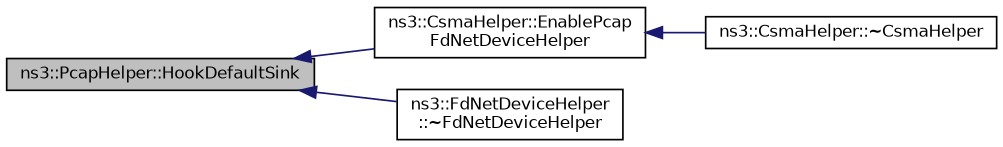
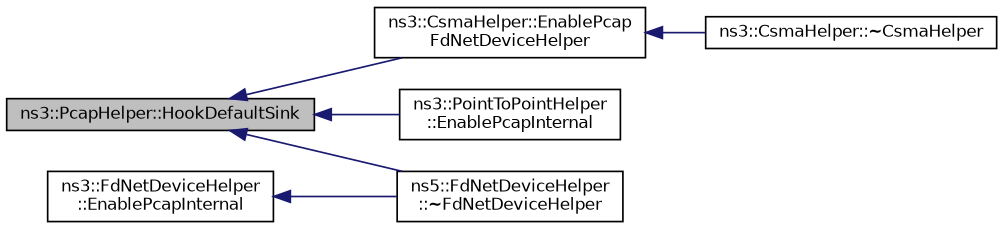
node "ns3::PointToPointHelper ::EnablePcapInternal": added
node "ns3::FdNetDeviceHelper ::~FdNetDeviceHelper": label "ns3::FdNetDeviceHelper ::~FdNetDeviceHelper" -> "ns5::FdNetDeviceHelper ::~FdNetDeviceHelper"
node "ns3::FdNetDeviceHelper ::EnablePcapInternal": added
